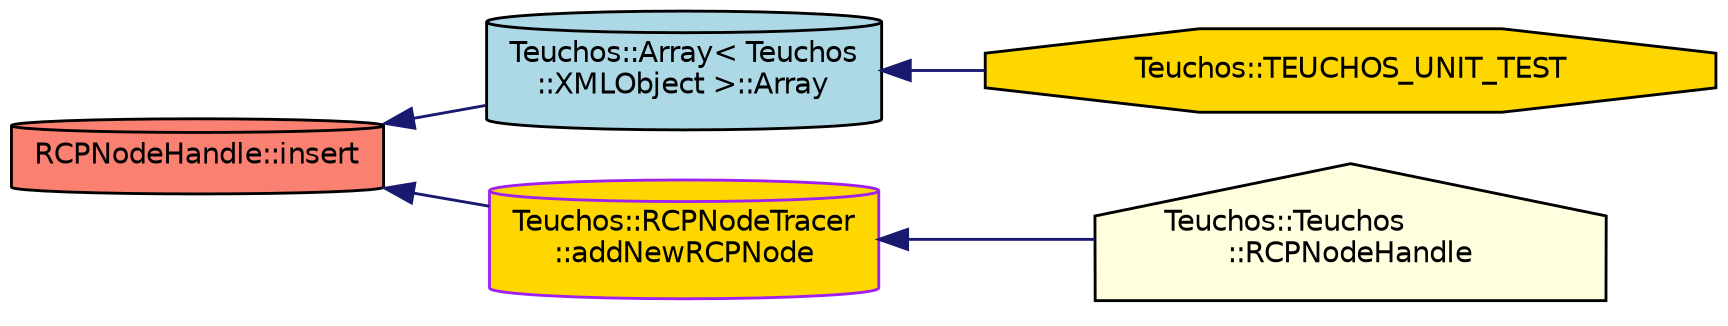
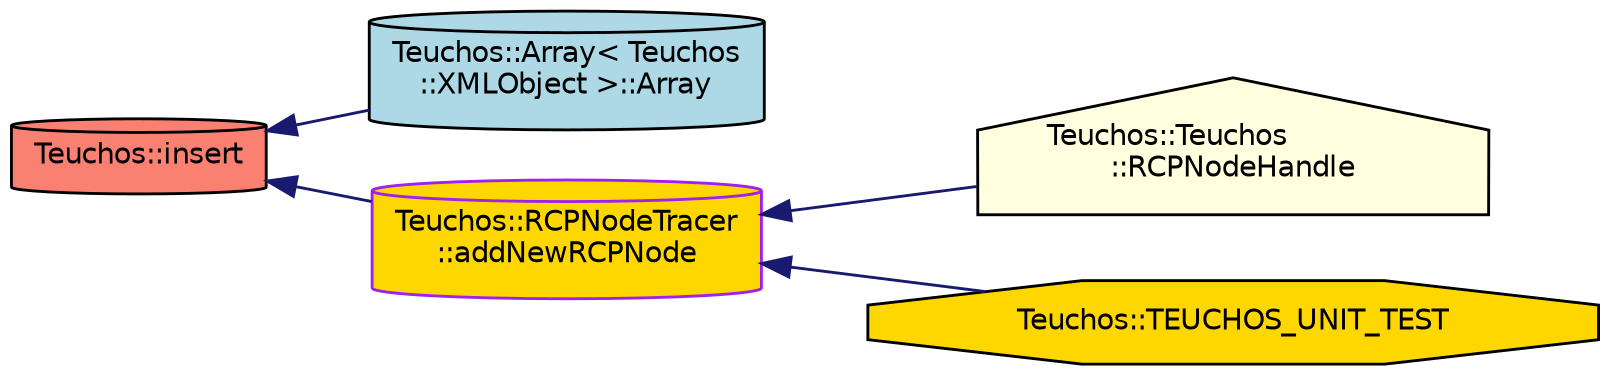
edge "Teuchos::TEUCHOS_UNIT_TEST" -> "Teuchos::Array< Teuchos ::XMLObject >::Array": now "Teuchos::TEUCHOS_UNIT_TEST" -> "Teuchos::RCPNodeTracer ::addNewRCPNode"
node "RCPNodeHandle::insert": label "RCPNodeHandle::insert" -> "Teuchos::insert"
